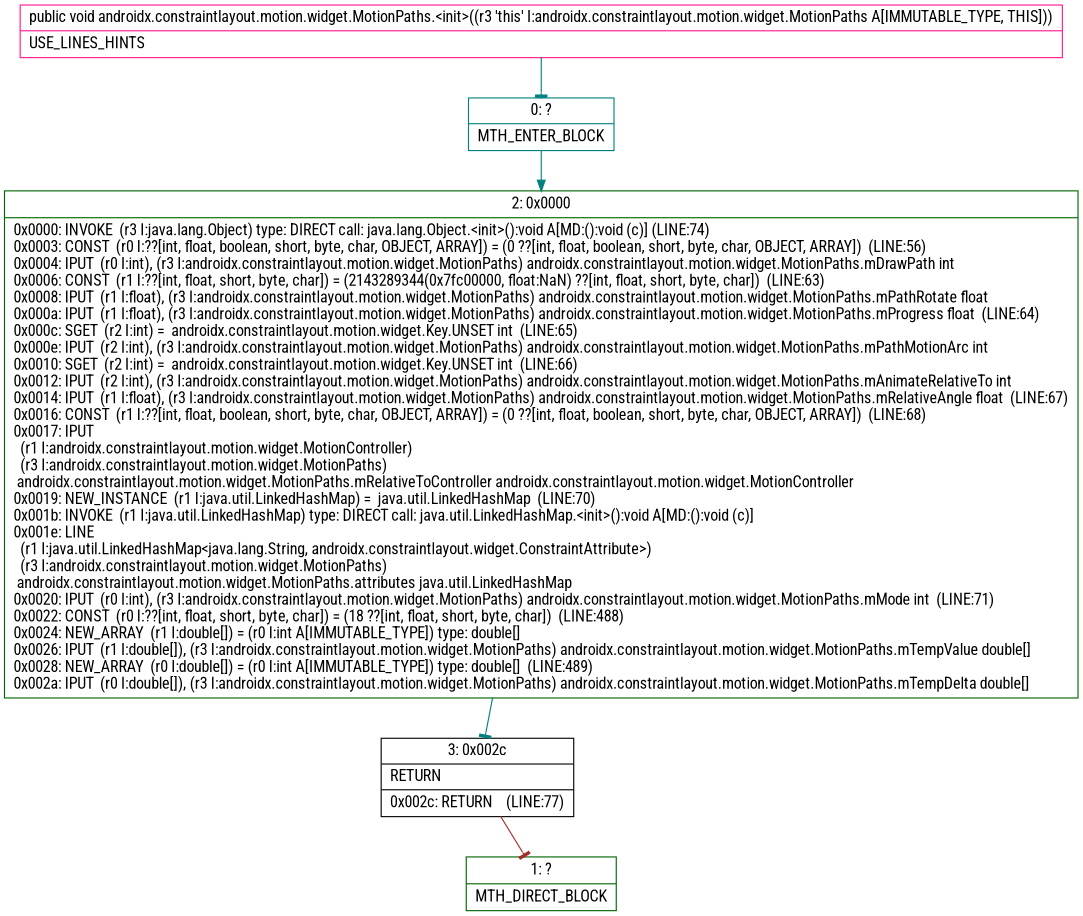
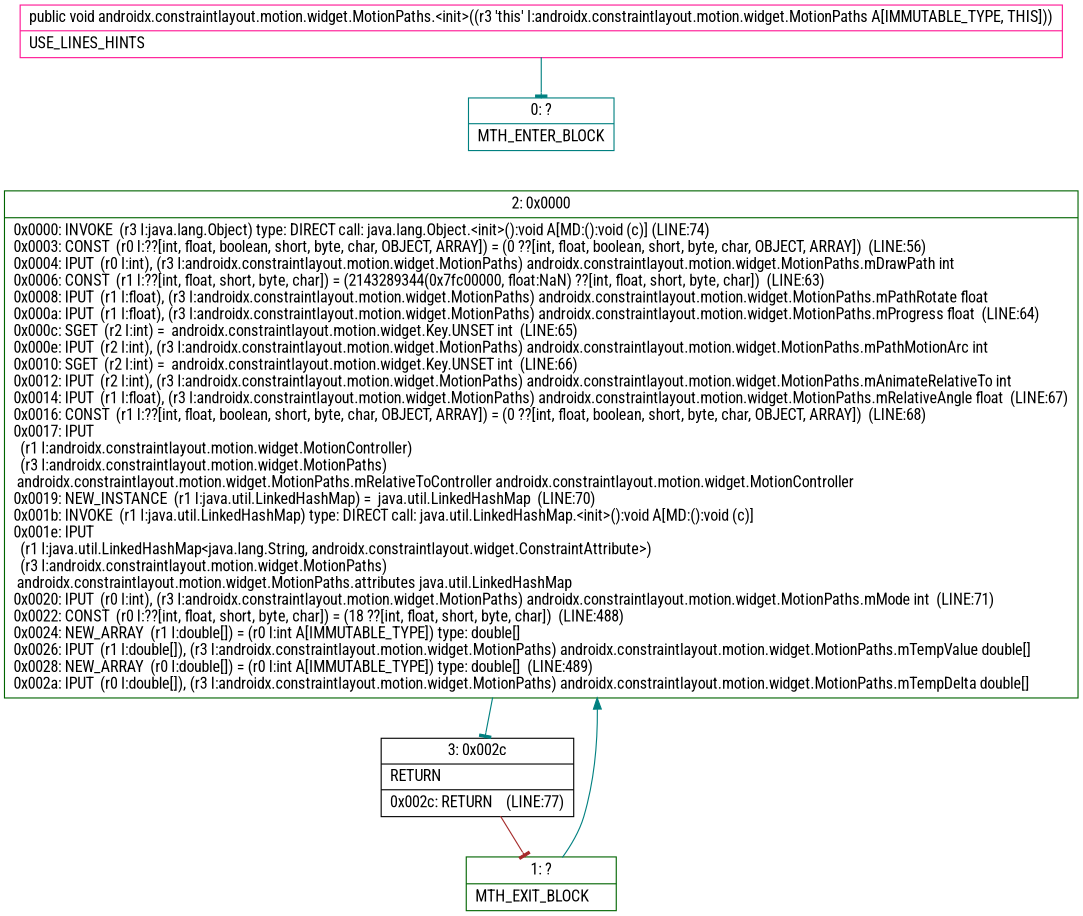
edge "0: ?" -> "2: 0x0000": now "1: ?" -> "2: 0x0000"
node "2: 0x0000": text "0x001e: LINE" -> "0x001e: IPUT"
node "1: ?": text "MTH_DIRECT_BLOCK" -> "MTH_EXIT_BLOCK"
